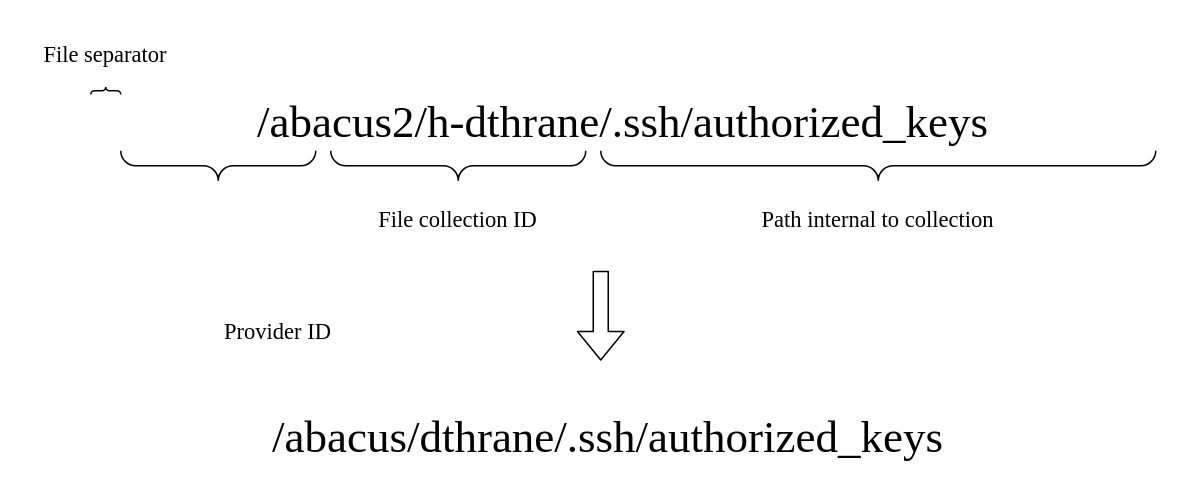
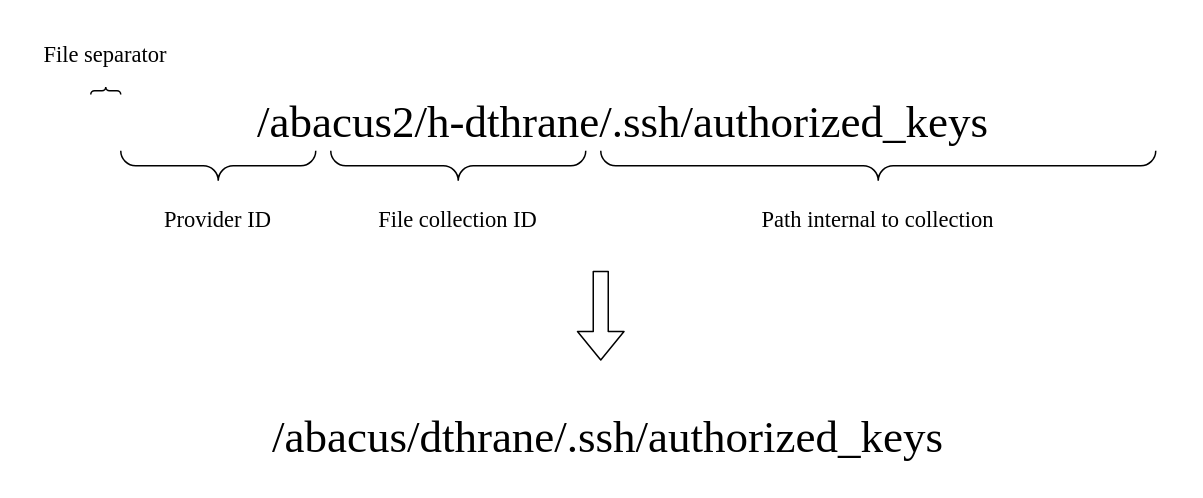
node "Provider ID": moved (278, 331) -> (218, 218)
